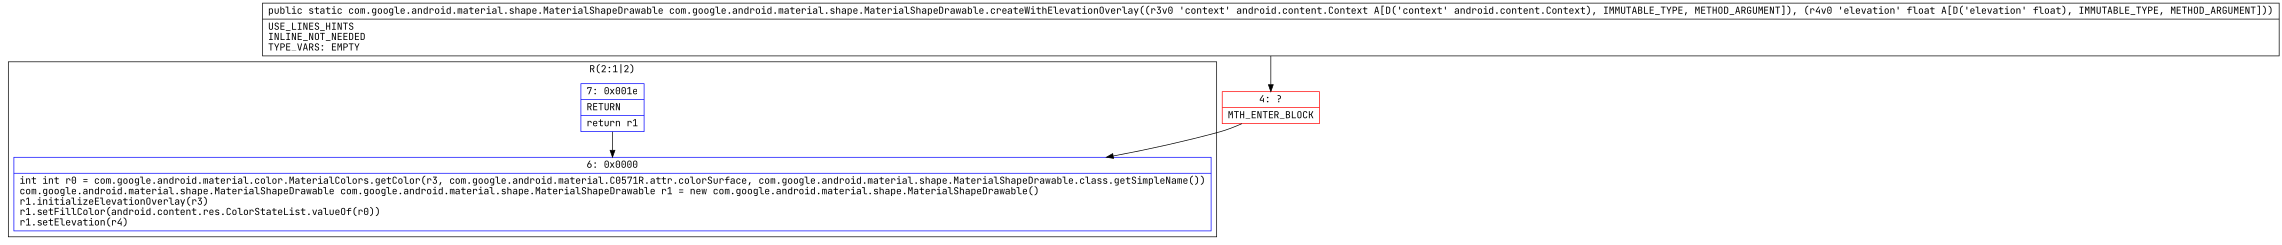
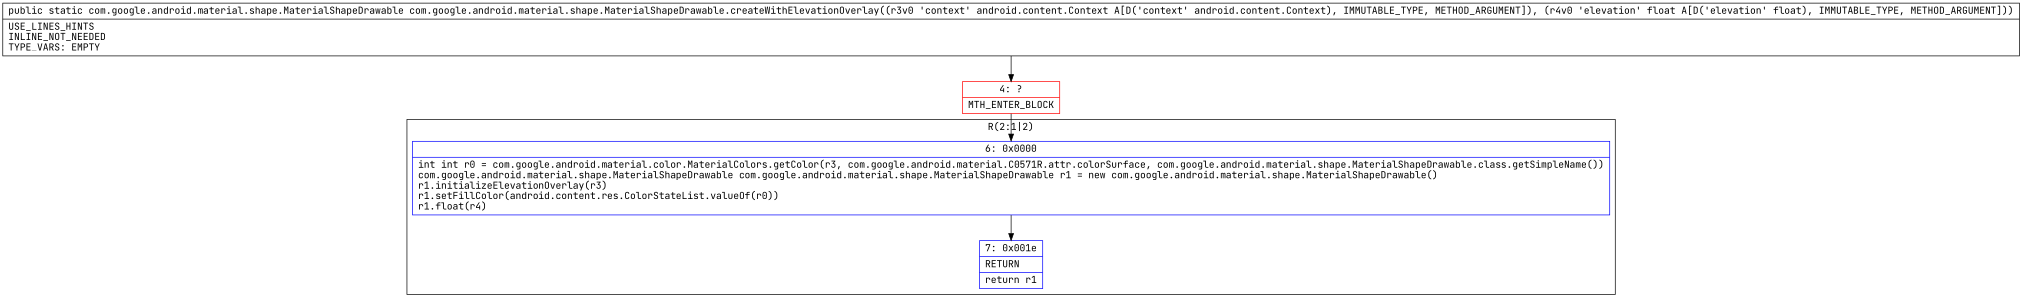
edge "7: 0x001e" -> "6: 0x0000": reversed
node "6: 0x0000": text "r1.setElevation(r4)" -> "r1.float(r4)"
